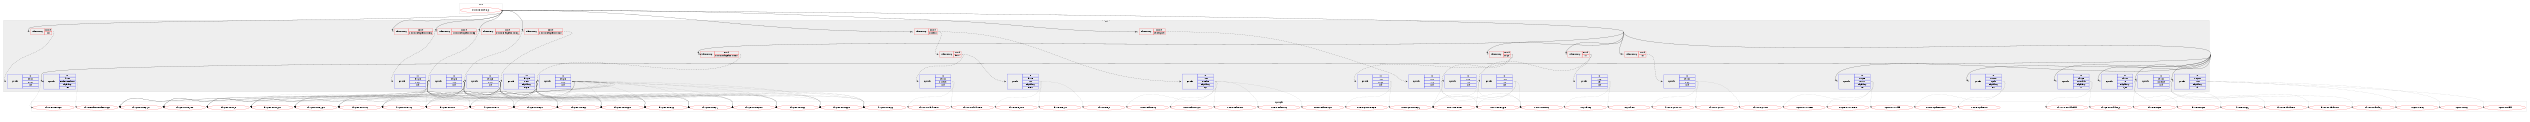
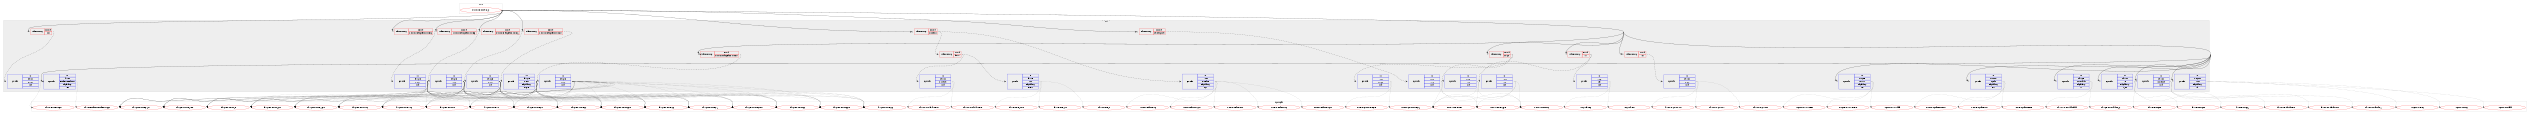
node "sys-block/parted-3.2_p23": added
